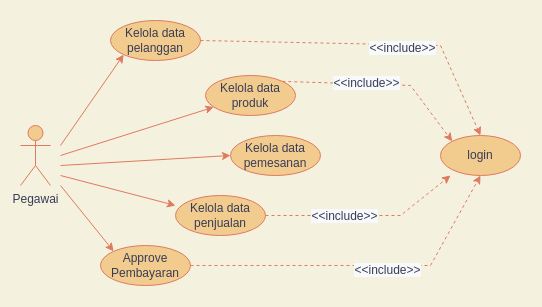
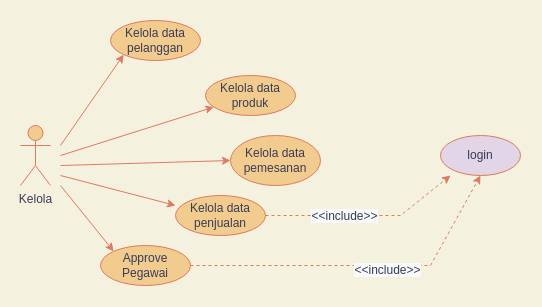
edge "Kelola data pelanggan" -> "login": removed, label "<<include>>"
edge "Kelola data produk" -> "login": removed, label "<<include>>"
node "Kelola data pemesanan": size 90x40 -> 90x50
node "login": fillcolor #f2cc8f -> #e1d5e7
node "Pegawai": label "Pegawai" -> "Kelola"
node "Approve Pembayaran": label "Approve Pembayaran" -> "Approve Pegawai"
